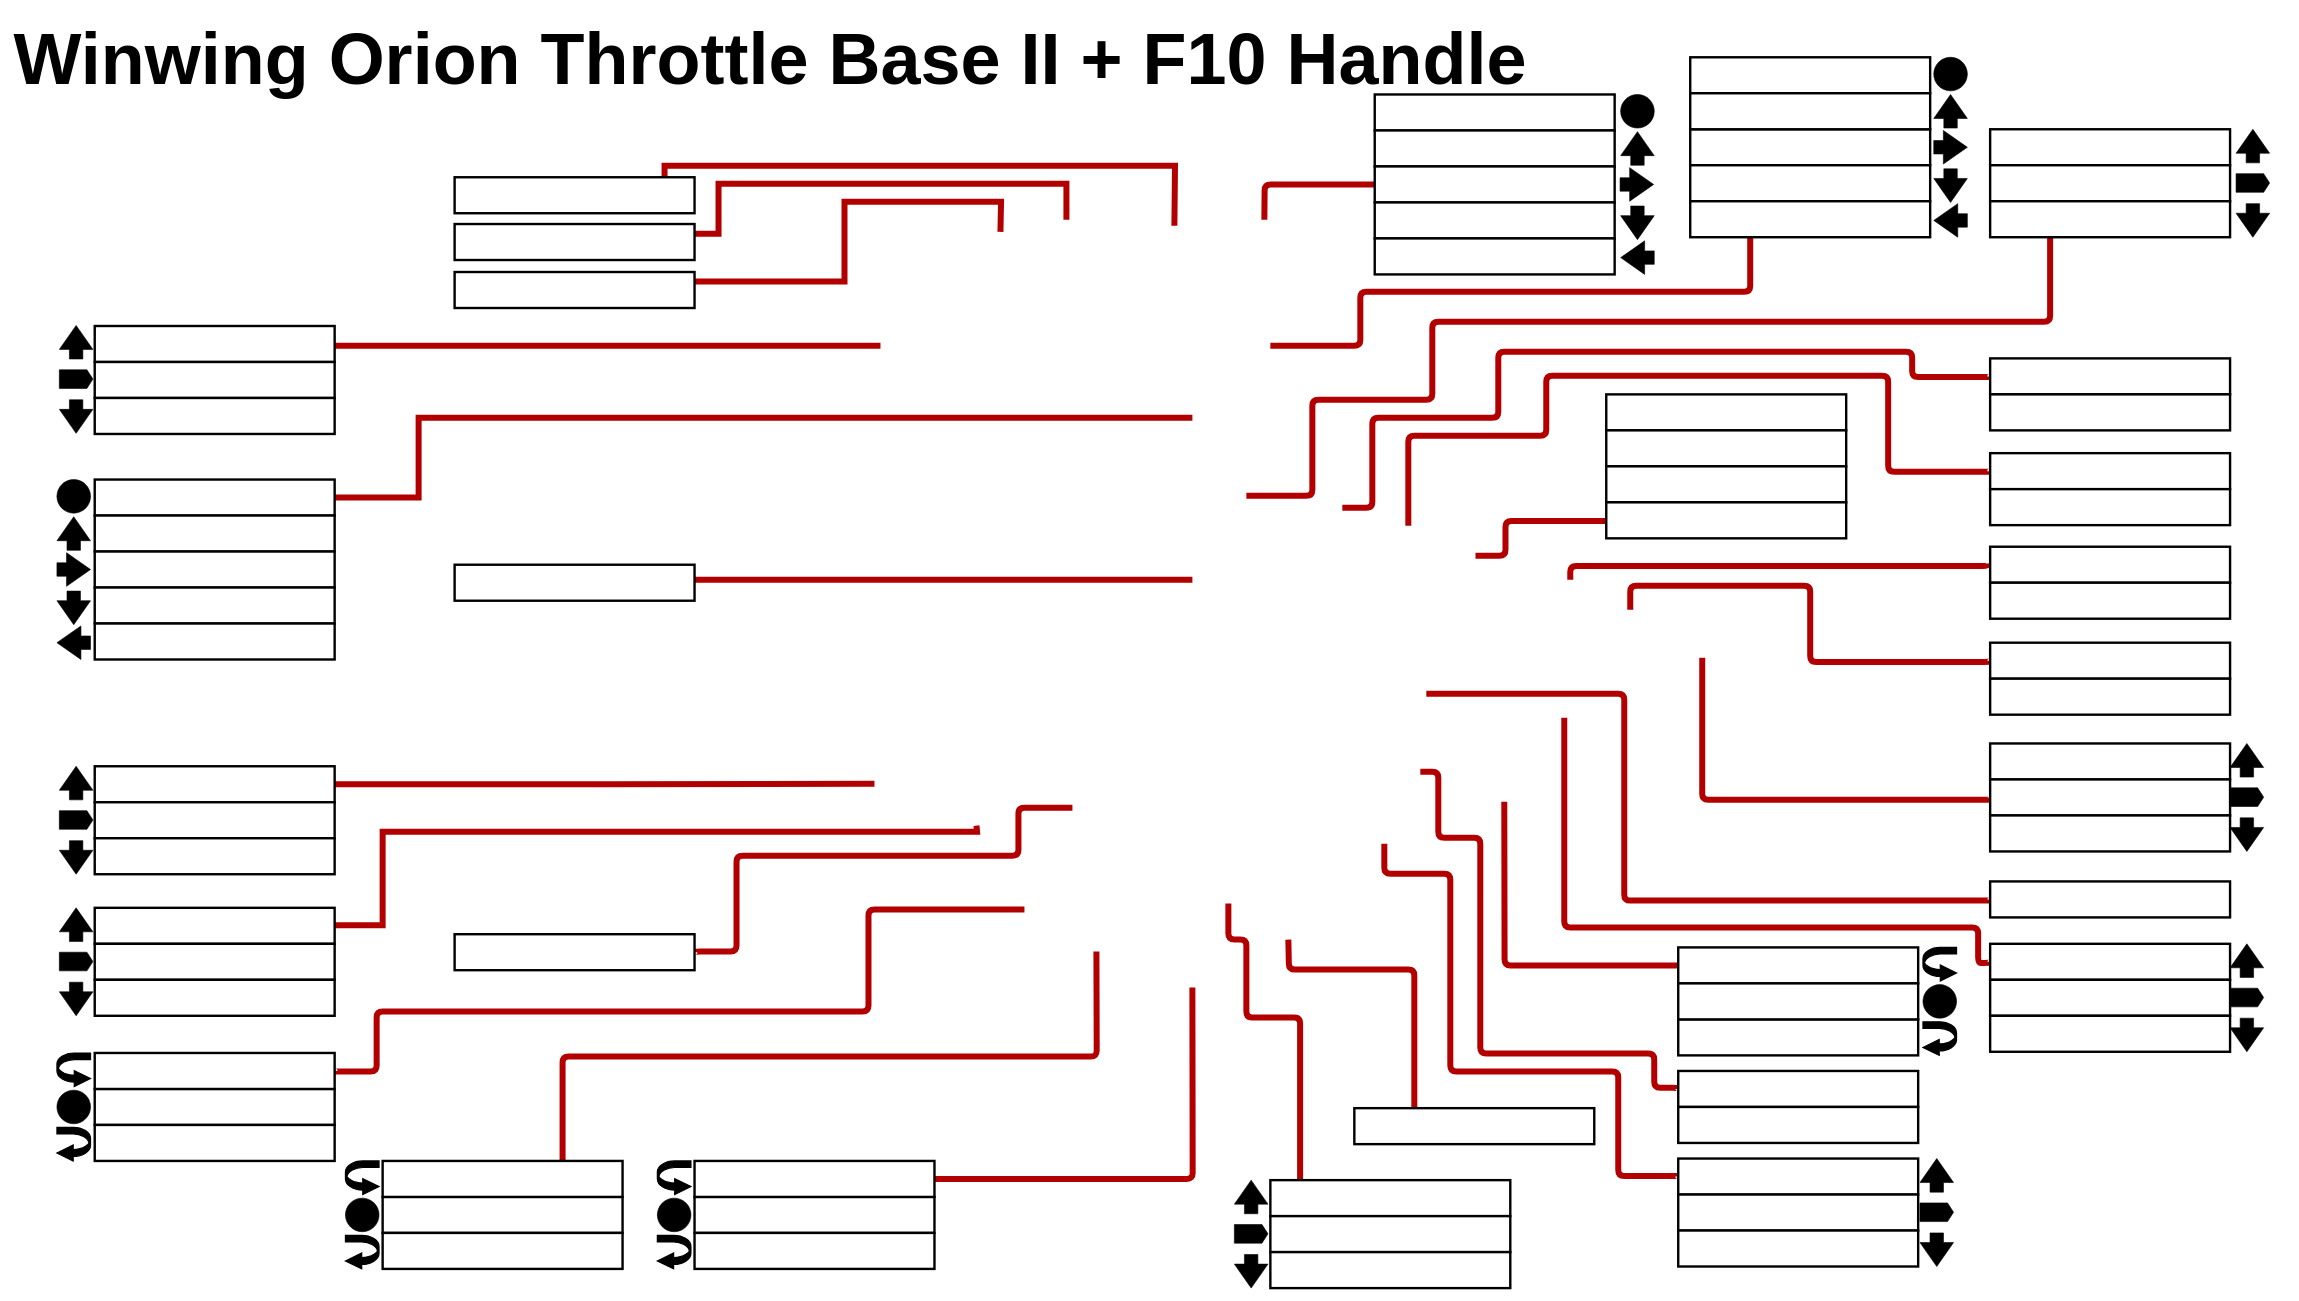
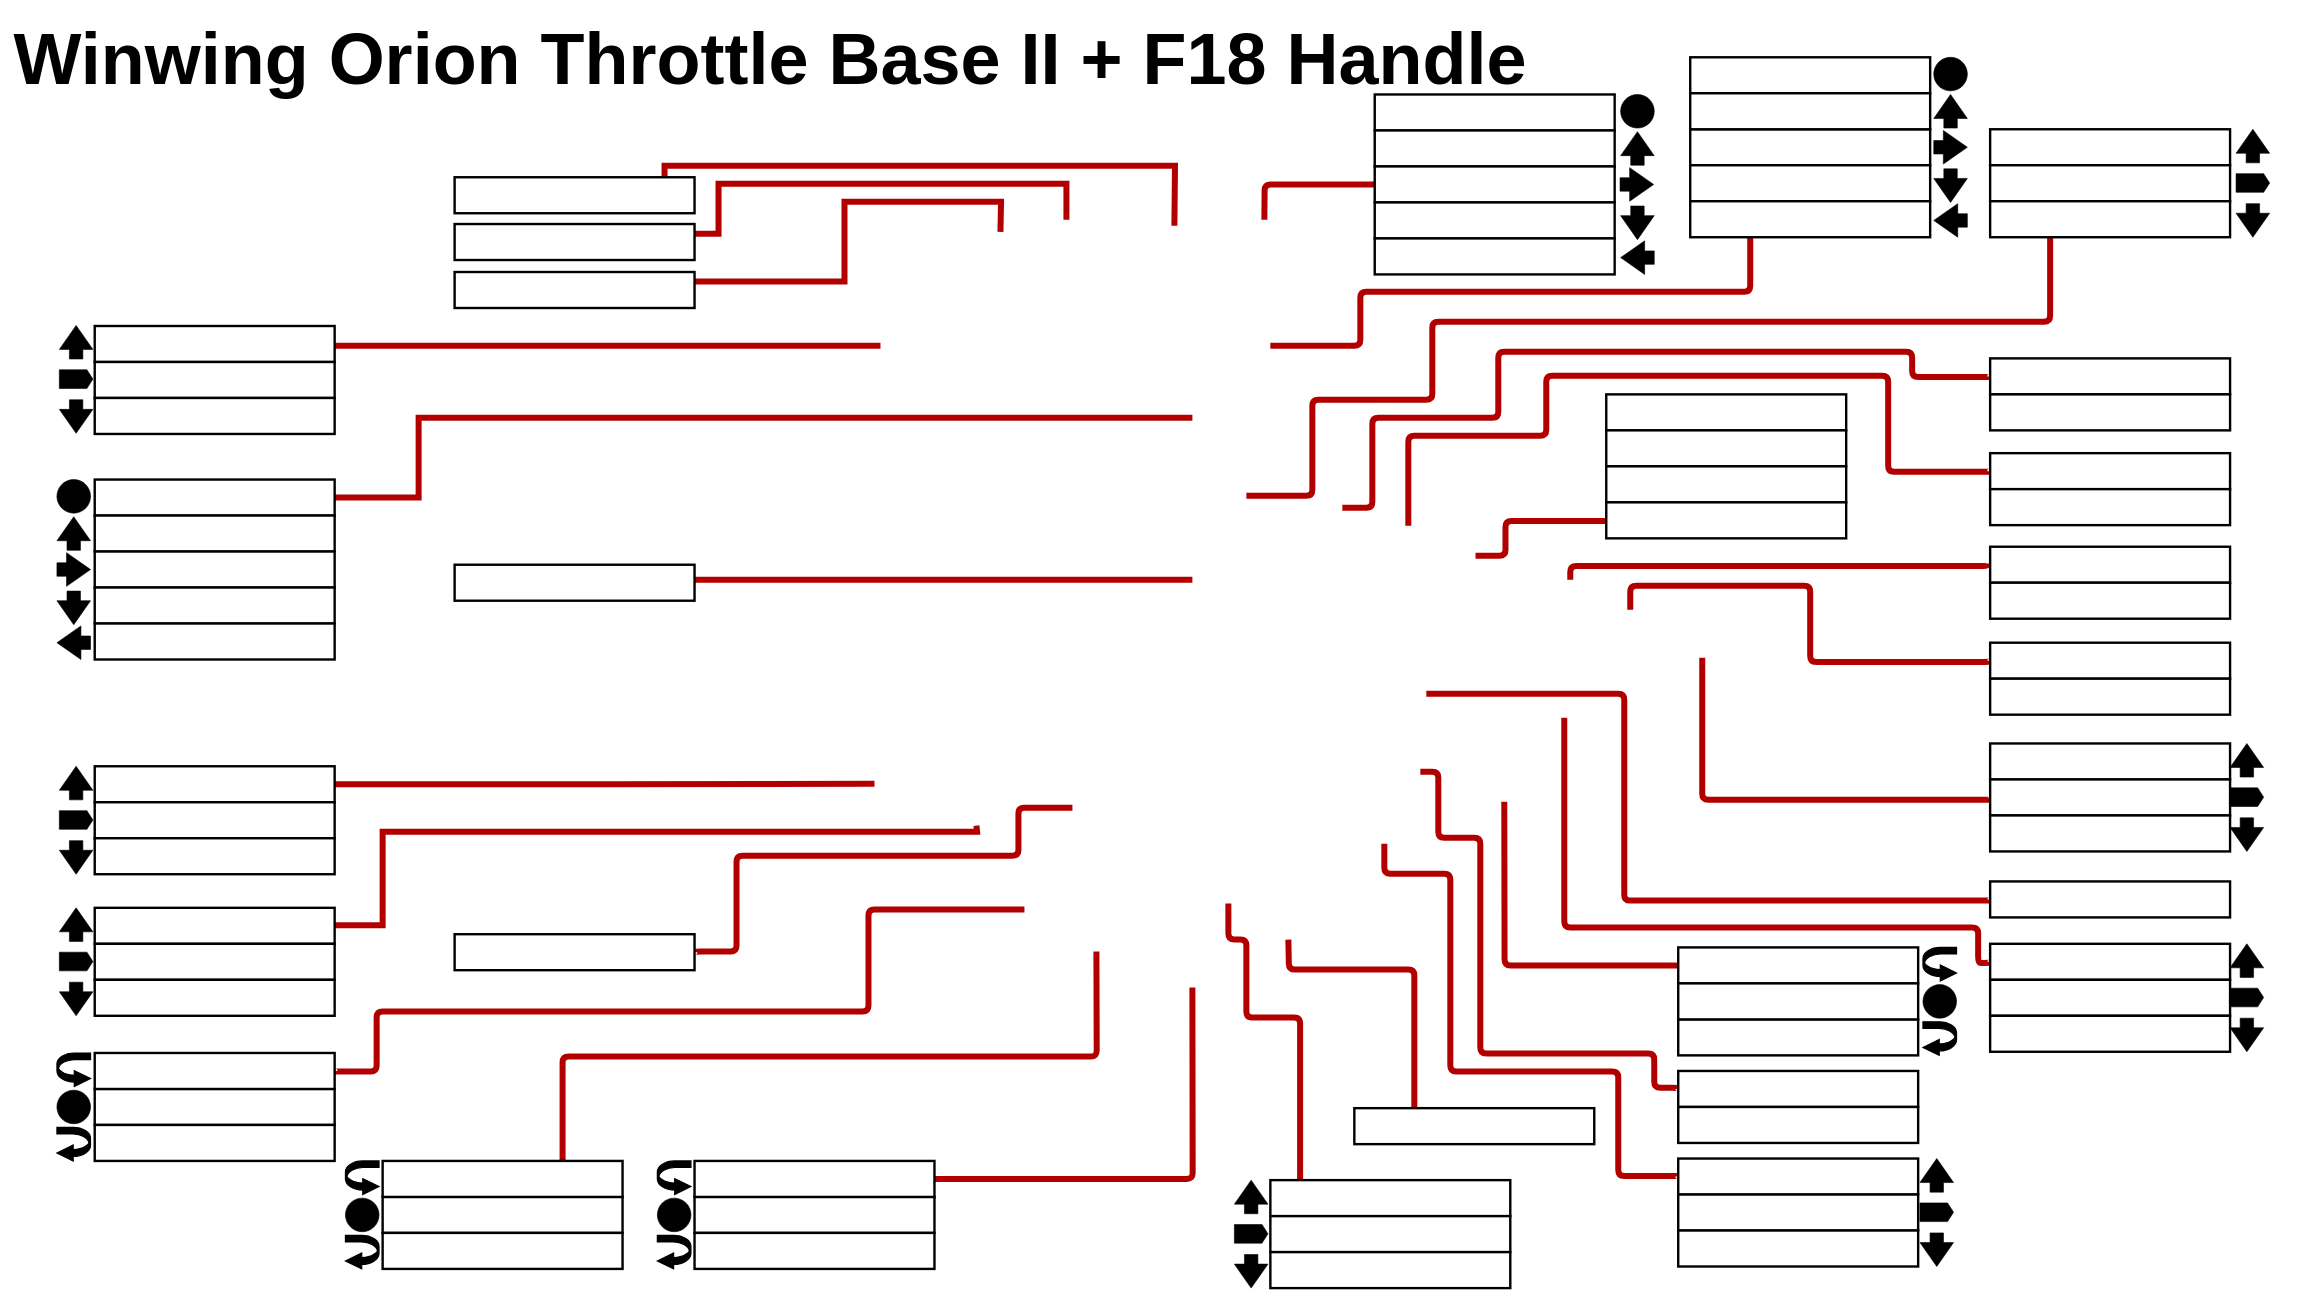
node "Winwing Orion Throttle Base II + F10 Handle": label "Winwing Orion Throttle Base II + F10 Handle" -> "Winwing Orion Throttle Base II + F18 Handle"
